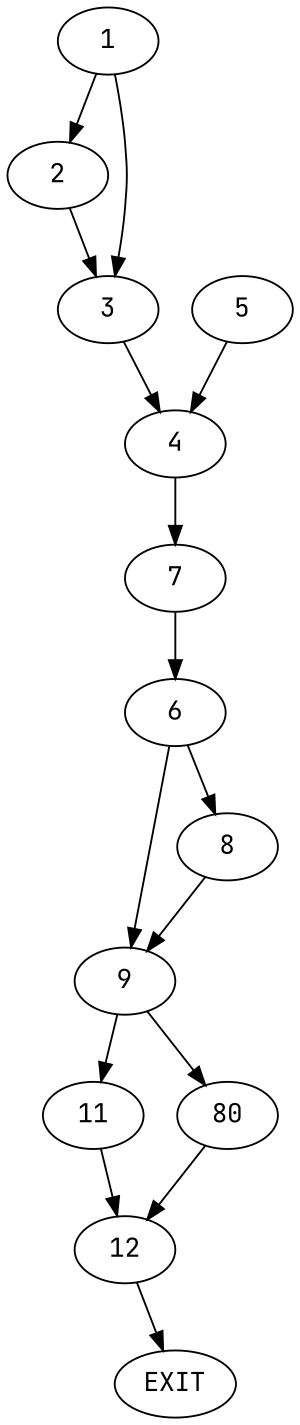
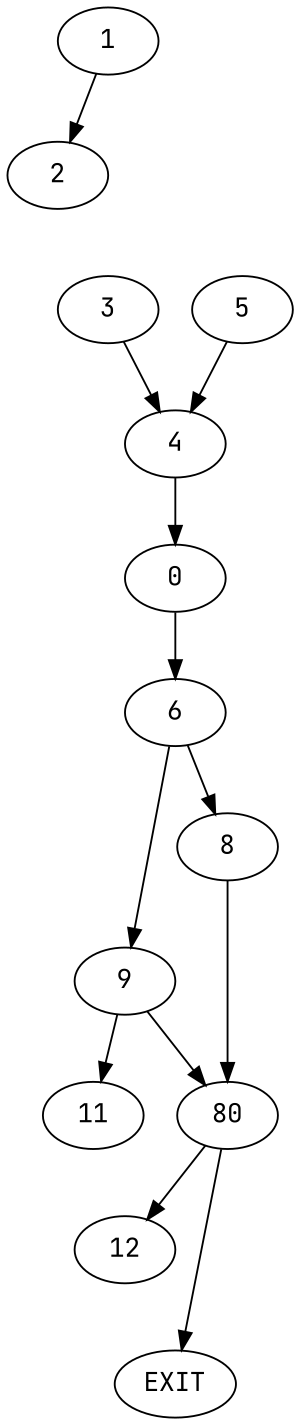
edge "1" -> "3": removed
edge "2" -> "3": removed
node "7": label "7" -> "0"
edge "8" -> "9": now "8" -> "80"
edge "11" -> "12": removed
edge "12" -> "EXIT": now "80" -> "EXIT"
